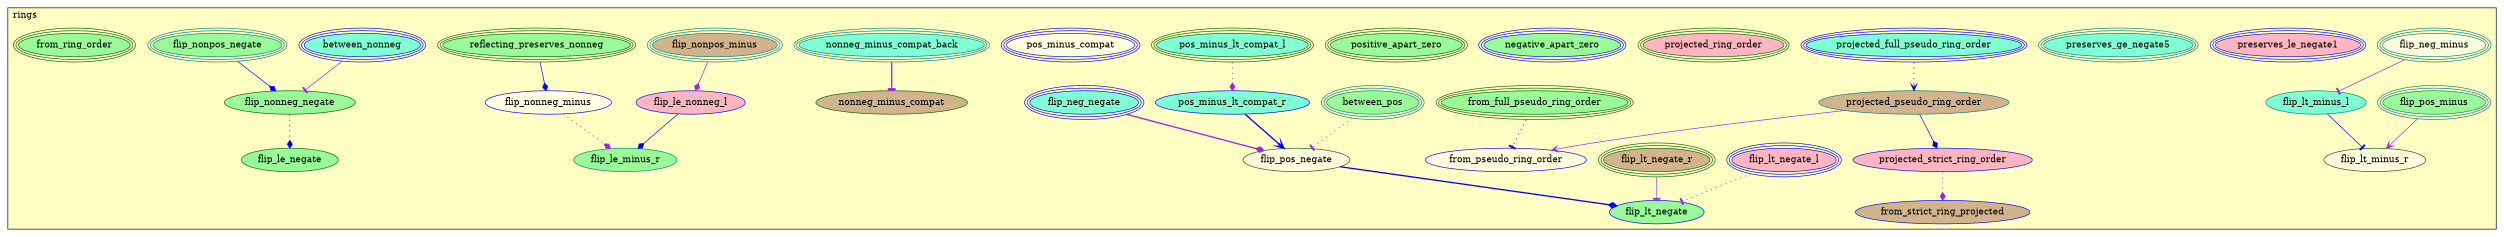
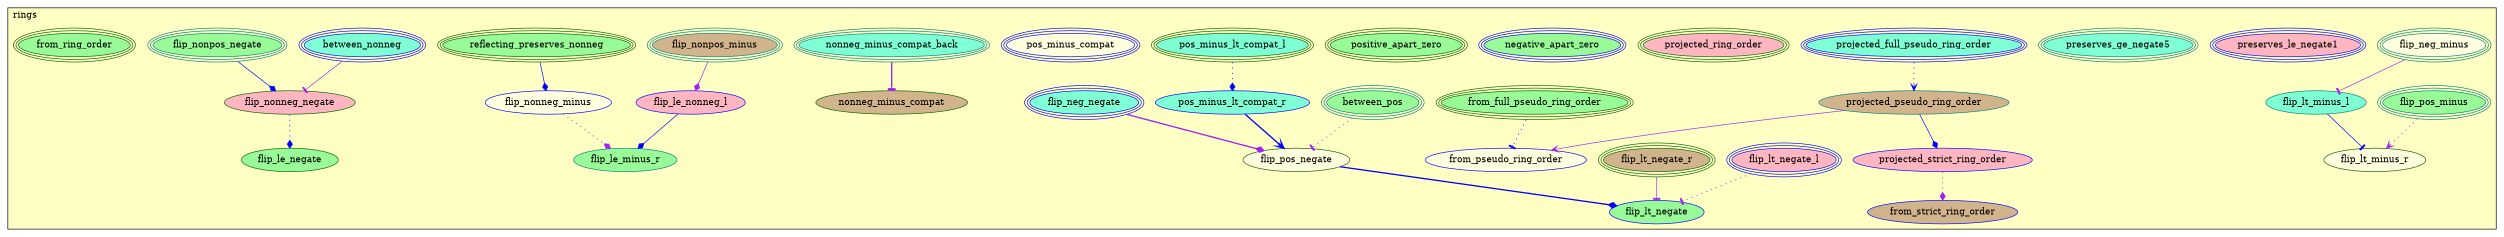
edge "pos_minus_lt_compat_l" -> "pos_minus_lt_compat_r": color purple -> blue
node "flip_nonneg_negate": fillcolor palegreen -> lightpink
edge "flip_pos_minus" -> "flip_lt_minus_r": style solid -> dotted
node "from_strict_ring_projected": label "from_strict_ring_projected" -> "from_strict_ring_order"
